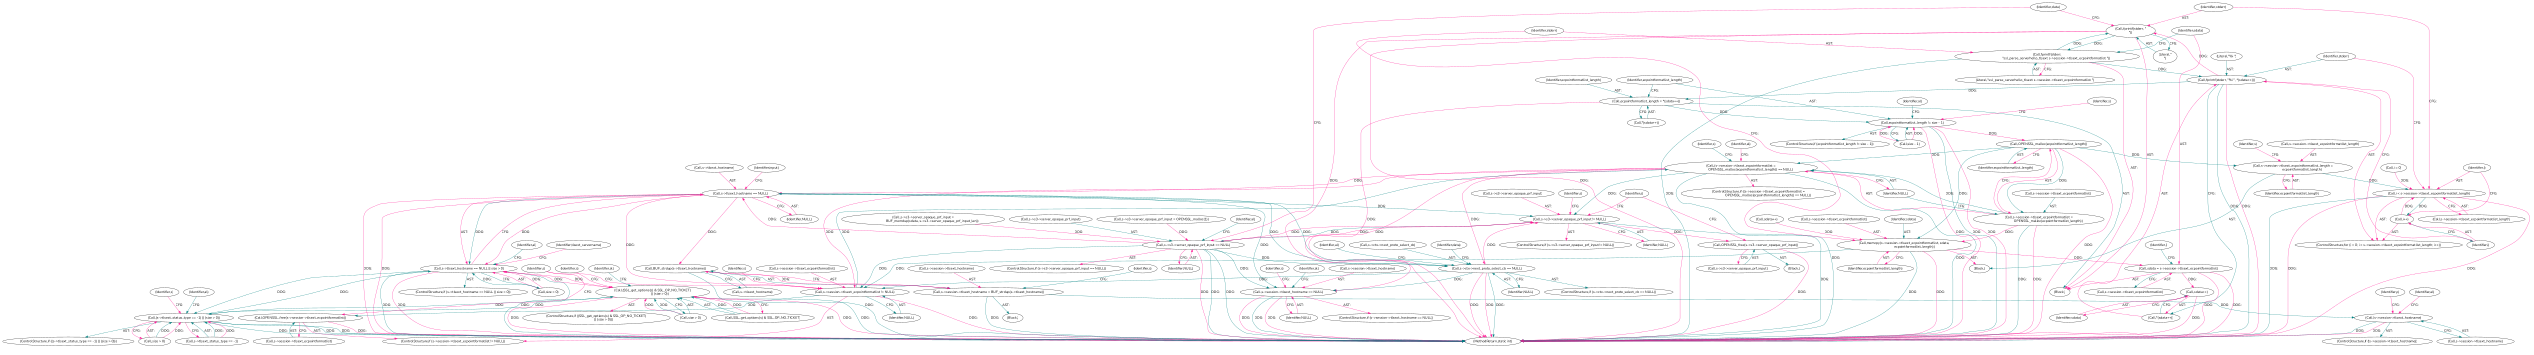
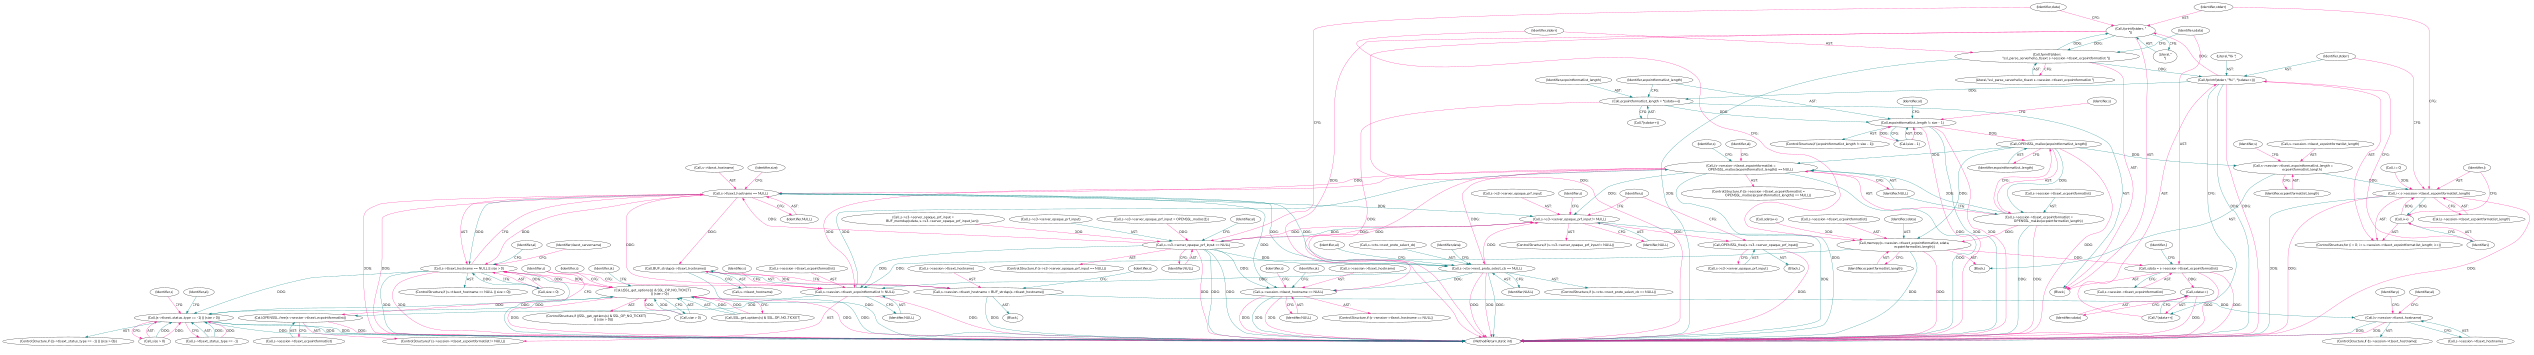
node "(Identifier,input)": label "(Identifier,input)" -> "(Identifier,size)"
edge "(Call,(s->tlsext_status_type == -1) || (size > 0))" -> "(Call,s->tlsext_hostname == NULL || size > 0)": removed, label "DDG:"
